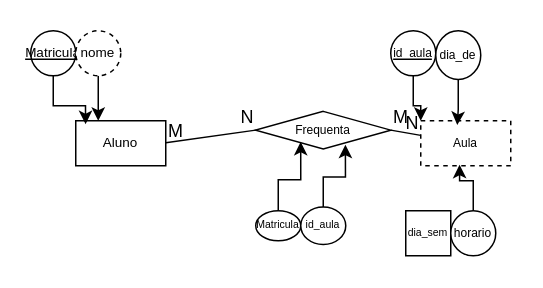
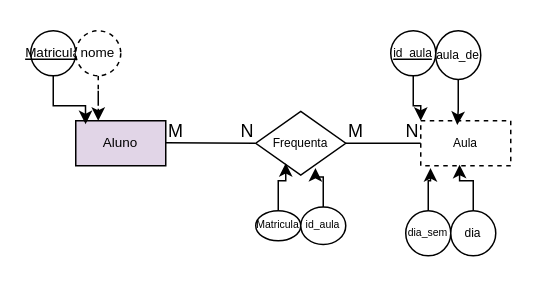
node "dia_de": label "dia_de" -> "aula_de"
edge "nome" -> "Aluno": style solid -> dashed
node "Frequenta": size 135x38 -> 90x64
node "Aluno": fillcolor #ffffff -> #e1d5e7
edge "dia_sem" -> "Aula": added
node "dia_sem": shape rectangle -> ellipse
node "horario": label "horario" -> "dia"
